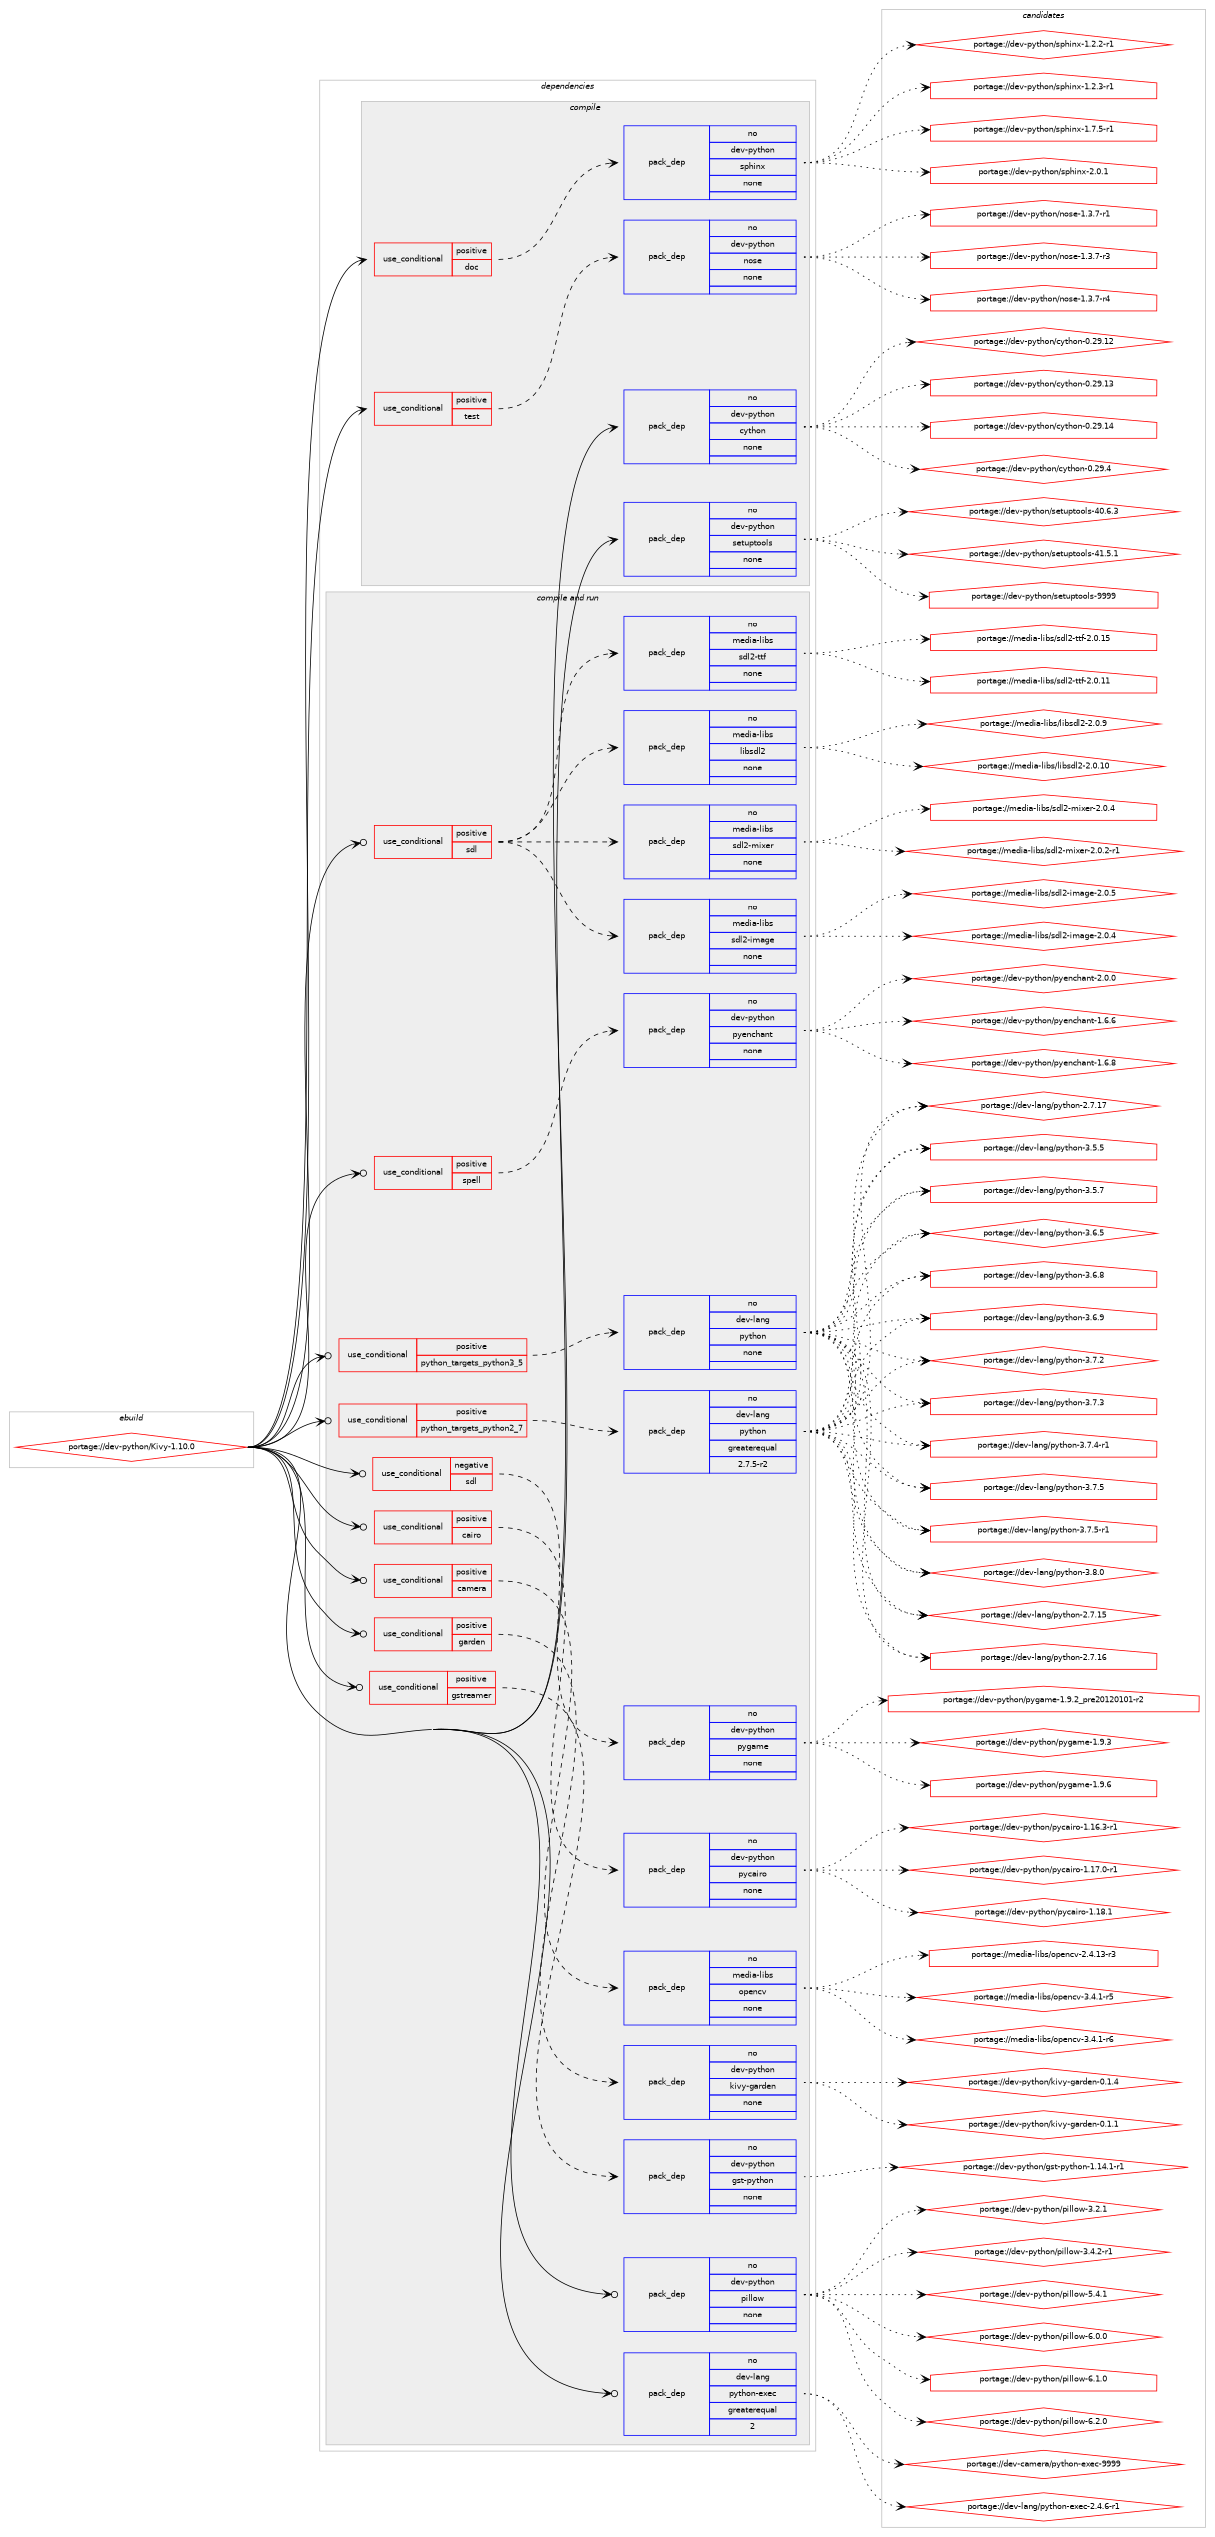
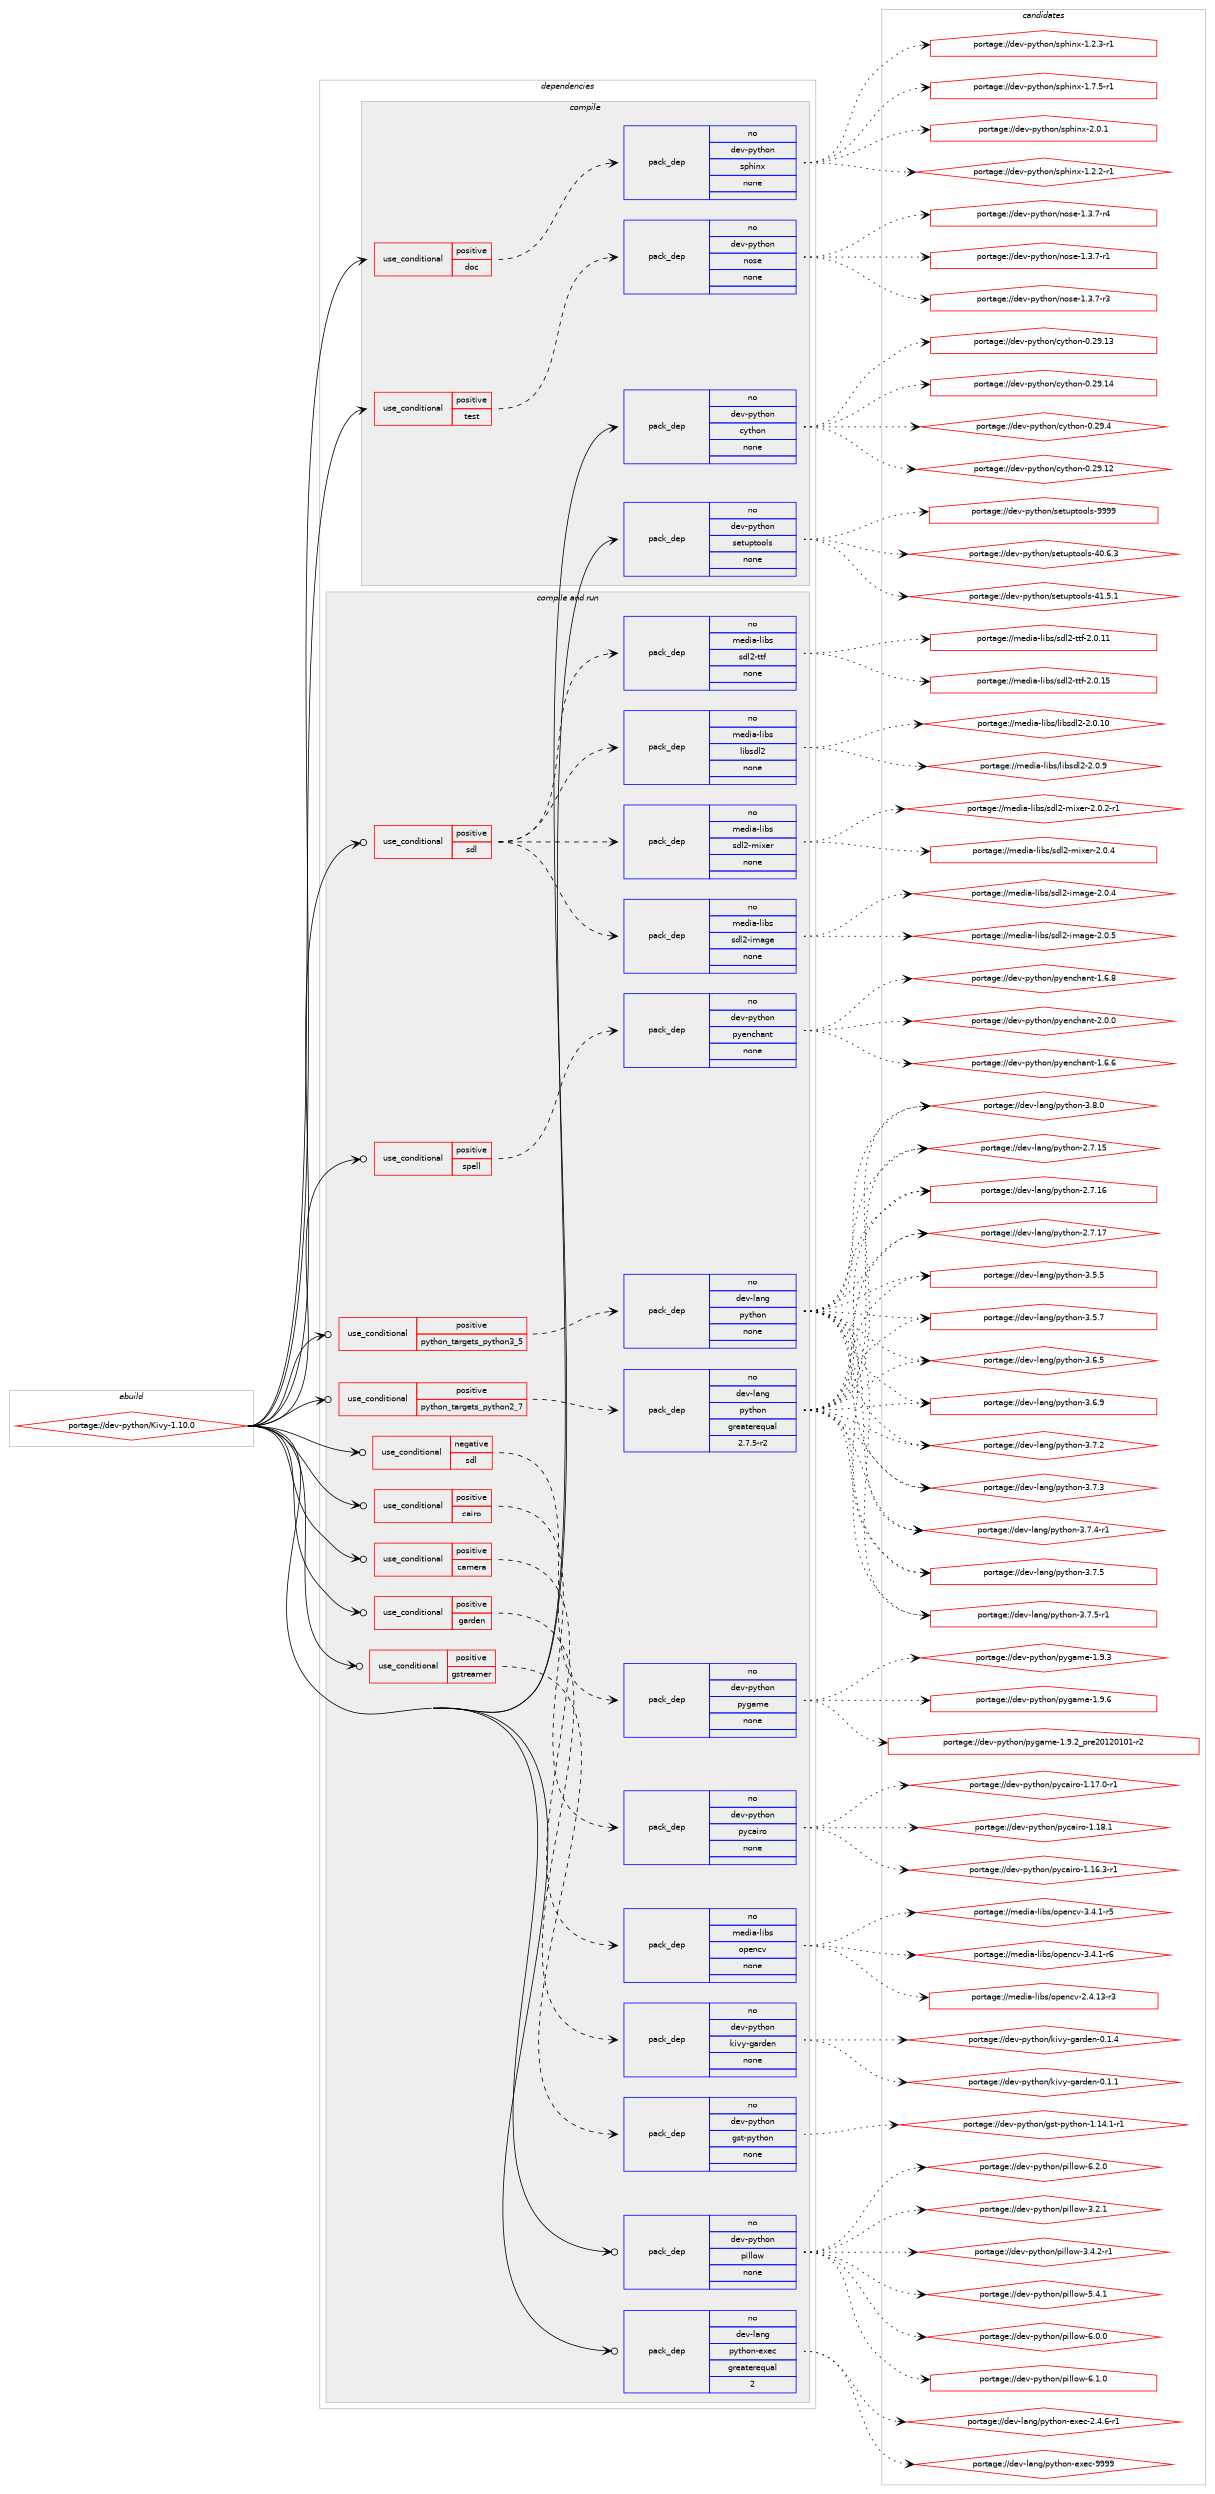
node "portage://dev-lang/python-3.6.8": removed
node "portage://dev-lang/python-3.7.3": shape house -> diamond
node "portage://dev-lang/python-3.7.4-r1": shape house -> diamond
node "portage://dev-camera/python-exec-9999": label "portage://dev-camera/python-exec-9999" -> "portage://dev-lang/python-exec-9999"
